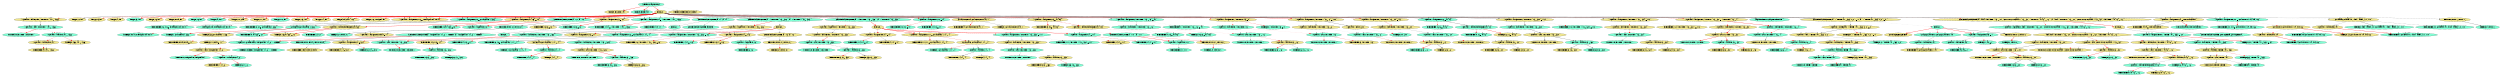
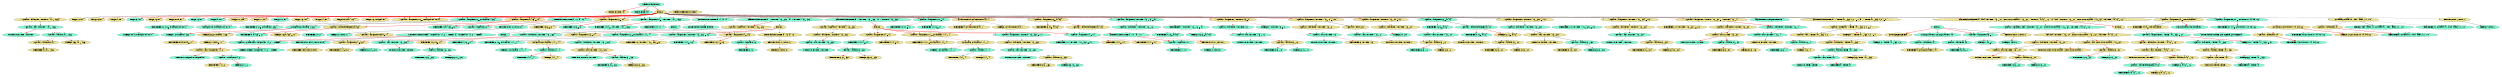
edge "(<operator>.indirectIndexAccess,a1[185])" -> "(LITERAL,185,a1[185] = v2)": style bold -> dotted
node "(IDENTIFIER,v14,v4 = v14)": fillcolor aquamarine -> khaki
